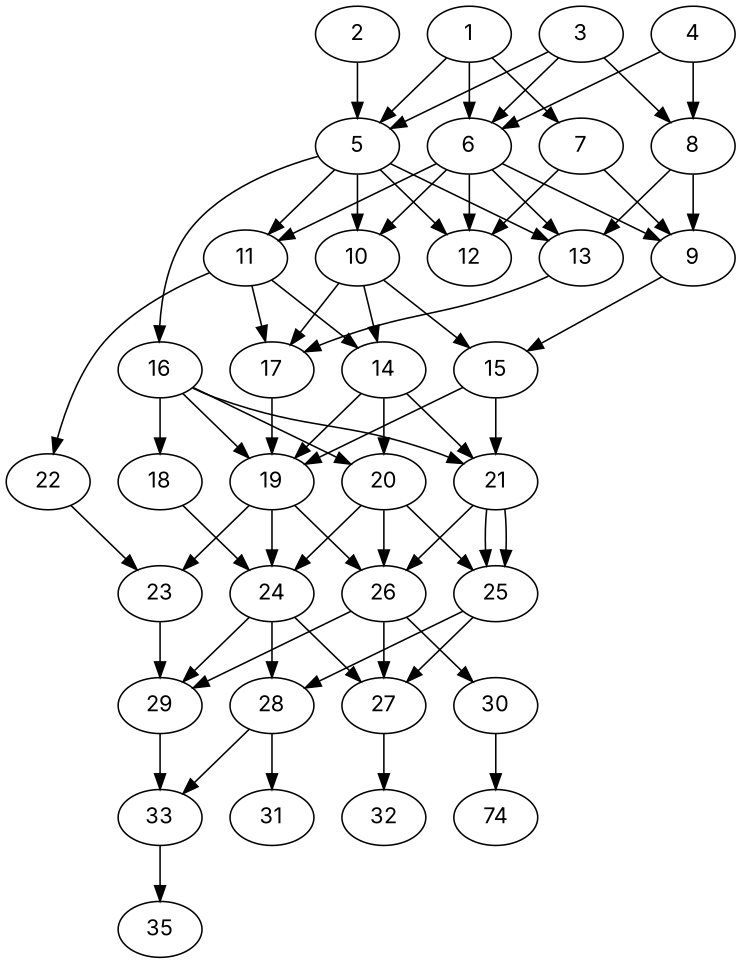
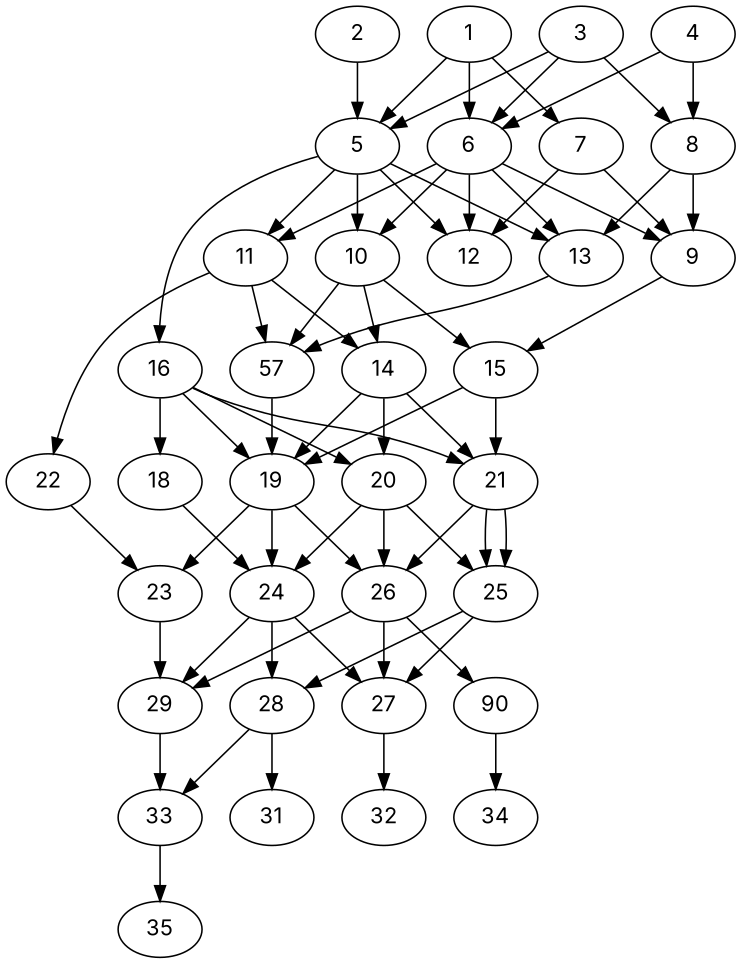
node "17": label "17" -> "57"
node "30": label "30" -> "90"
node "74": label "74" -> "34"
